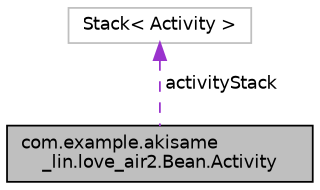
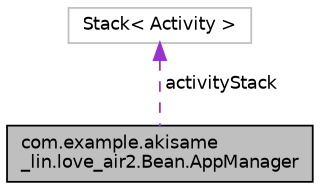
node "com.example.akisame _lin.love_air2.Bean.Activity": label "com.example.akisame _lin.love_air2.Bean.Activity" -> "com.example.akisame _lin.love_air2.Bean.AppManager"
